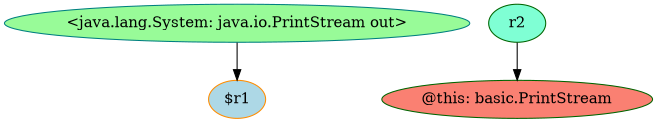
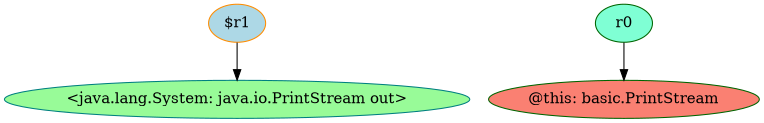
node "r2": label "r2" -> "r0"
edge "<java.lang.System: java.io.PrintStream out>" -> "$r1": reversed
